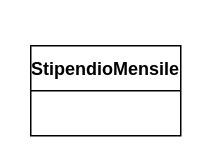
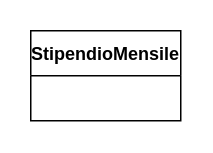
node "StipendioMensile": moved (106, 91) -> (106, 76)
